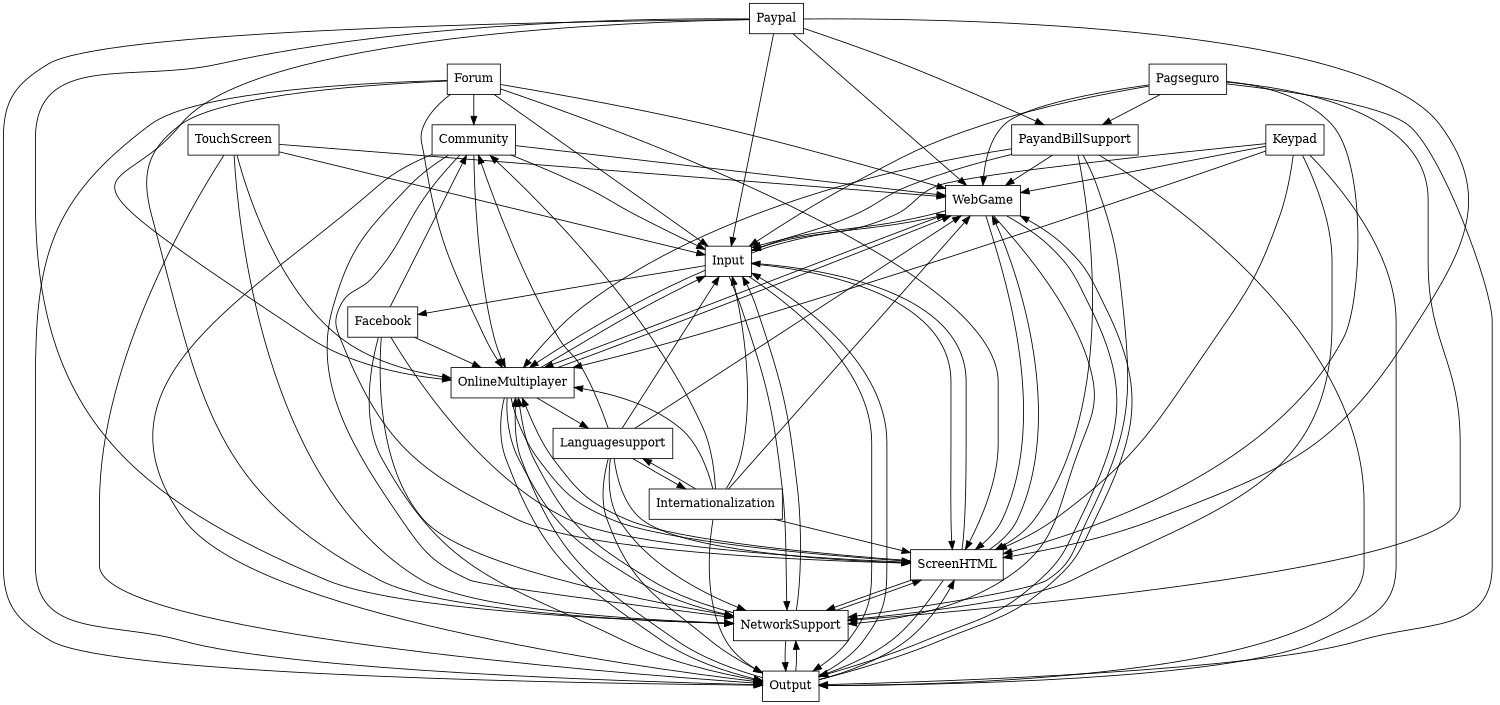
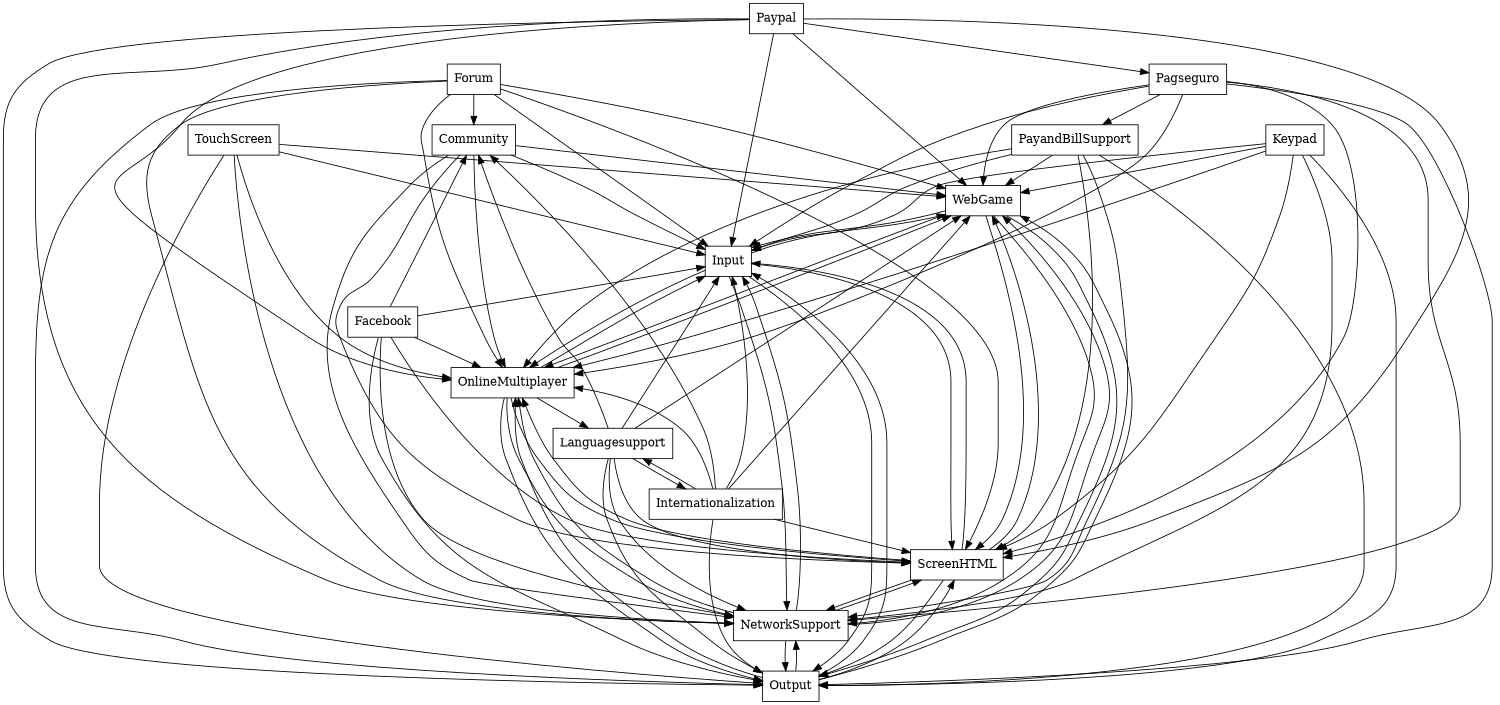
edge "Paypal" -> "PayandBillSupport": now "Paypal" -> "Pagseguro"
edge "Pagseguro" -> "OnlineMultiplayer": added
edge "Input" -> "Facebook": reversed
edge "NetworkSupport" -> "WebGame": added
edge "Community" -> "Output": removed
